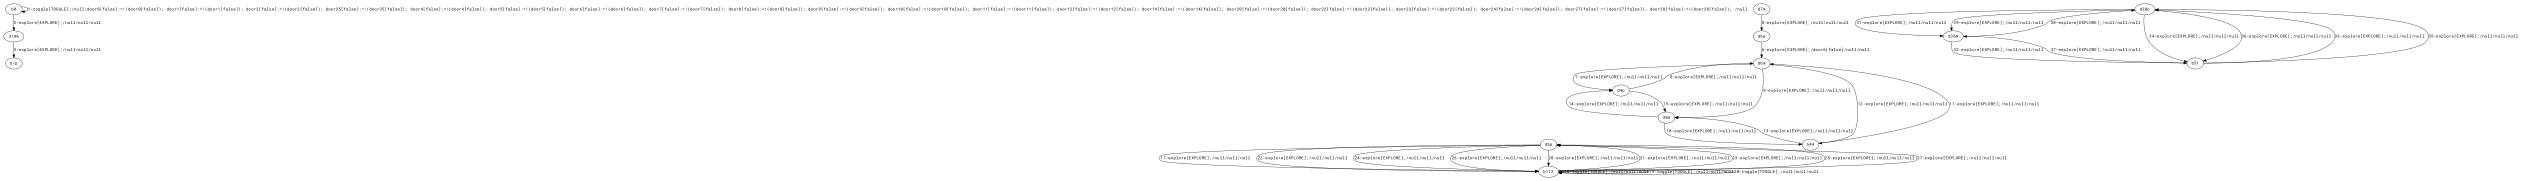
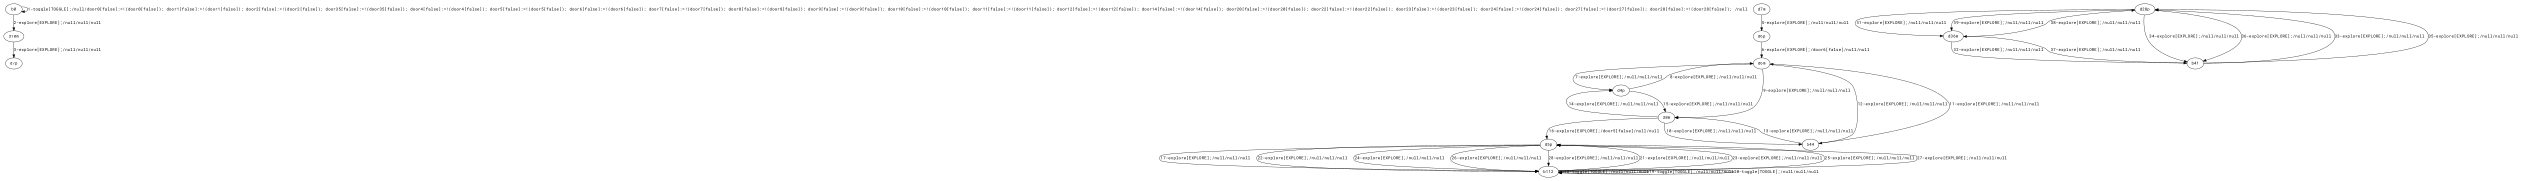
node "b51": label "b51" -> "b41"
edge "d8m" -> "d5p": added, label "16-explore[EXPLORE];/door5[false]/null/null"
